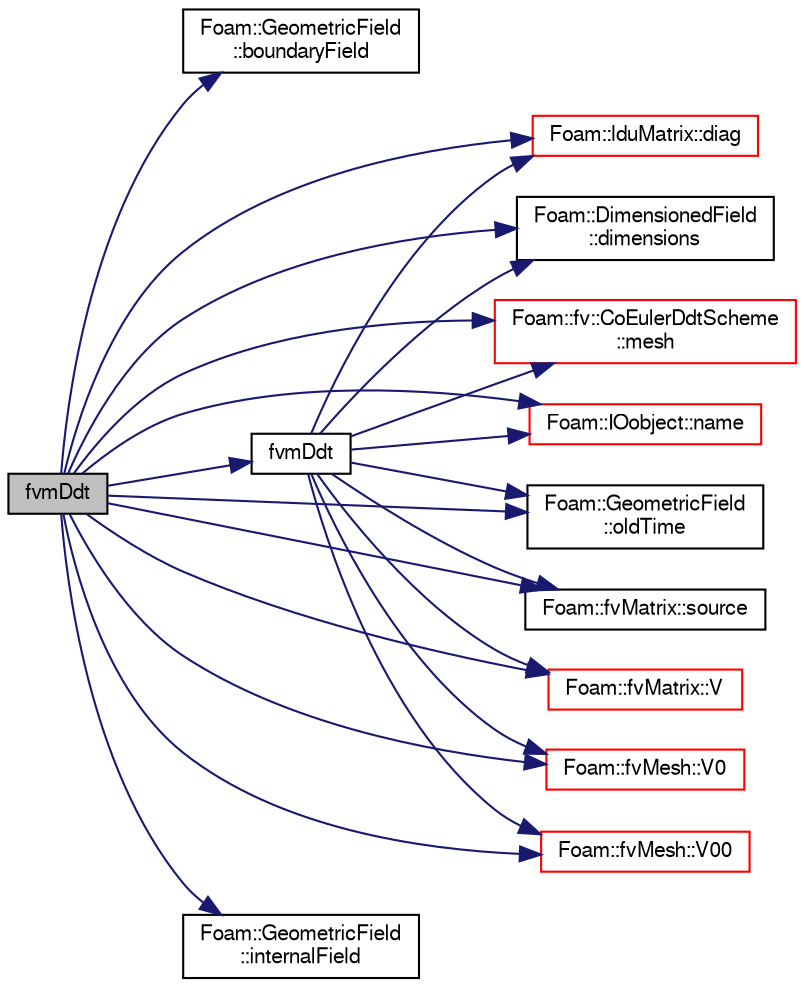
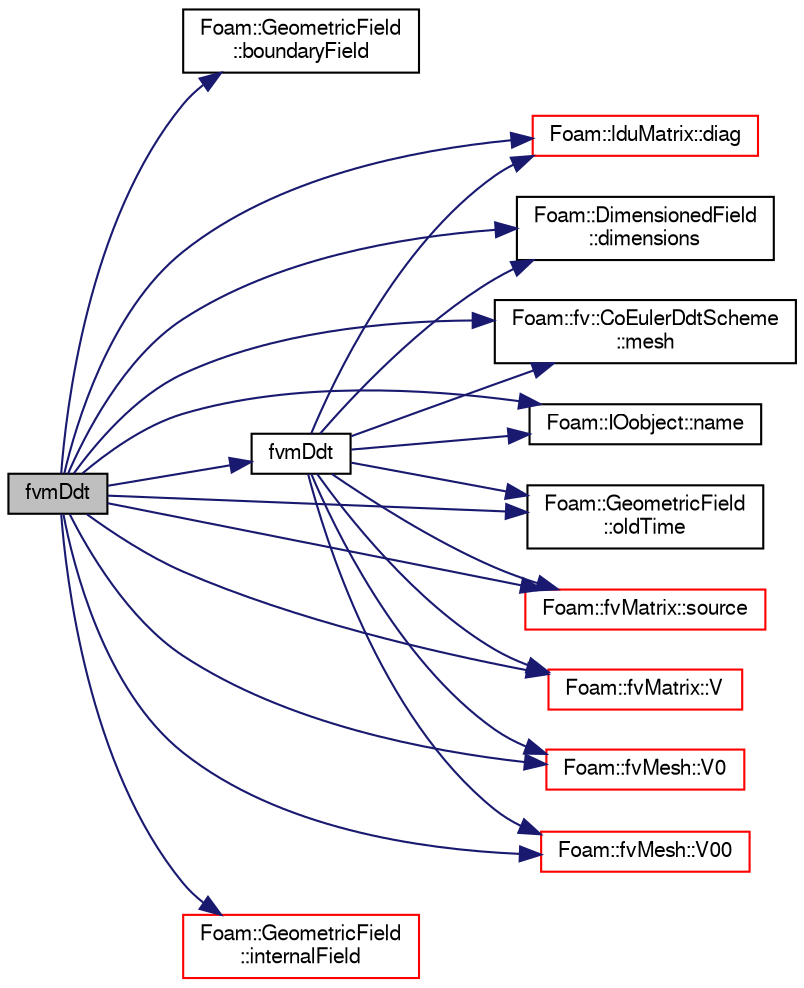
node "Foam::fv::CoEulerDdtScheme ::mesh": color red -> black
node "Foam::IOobject::name": color red -> black
node "Foam::fvMatrix::source": color black -> red
node "Foam::GeometricField ::internalField": color black -> red
